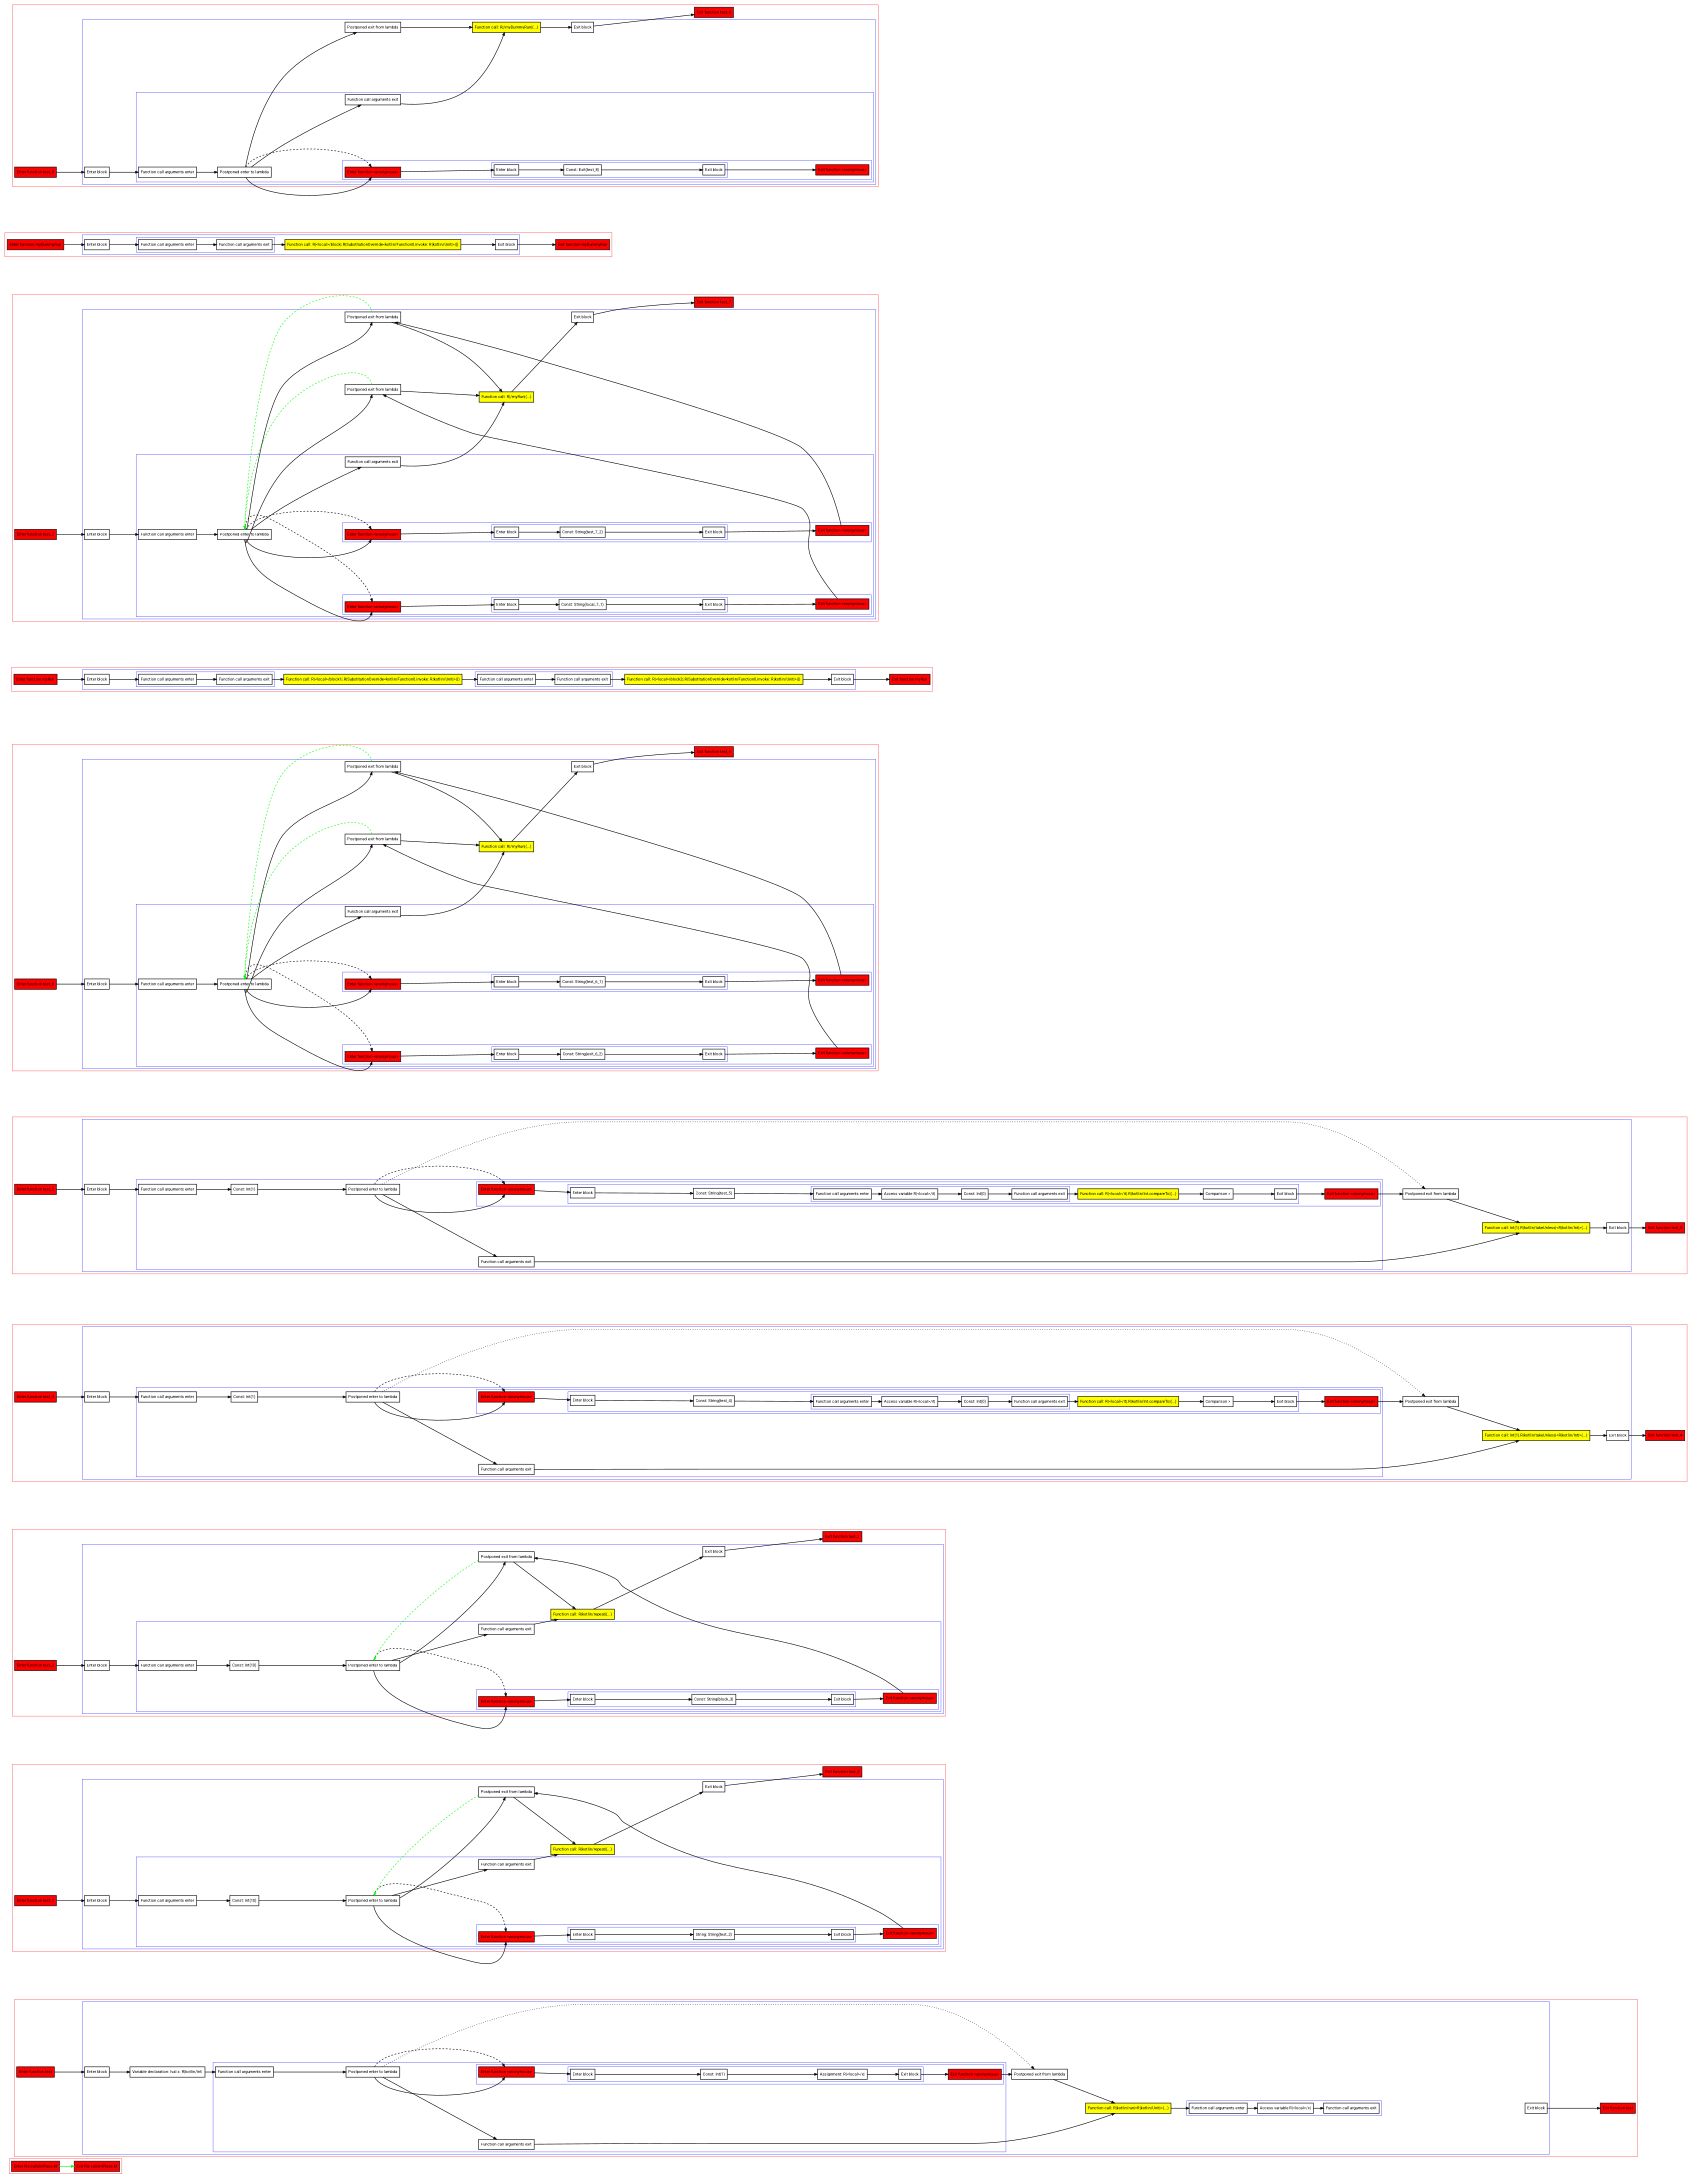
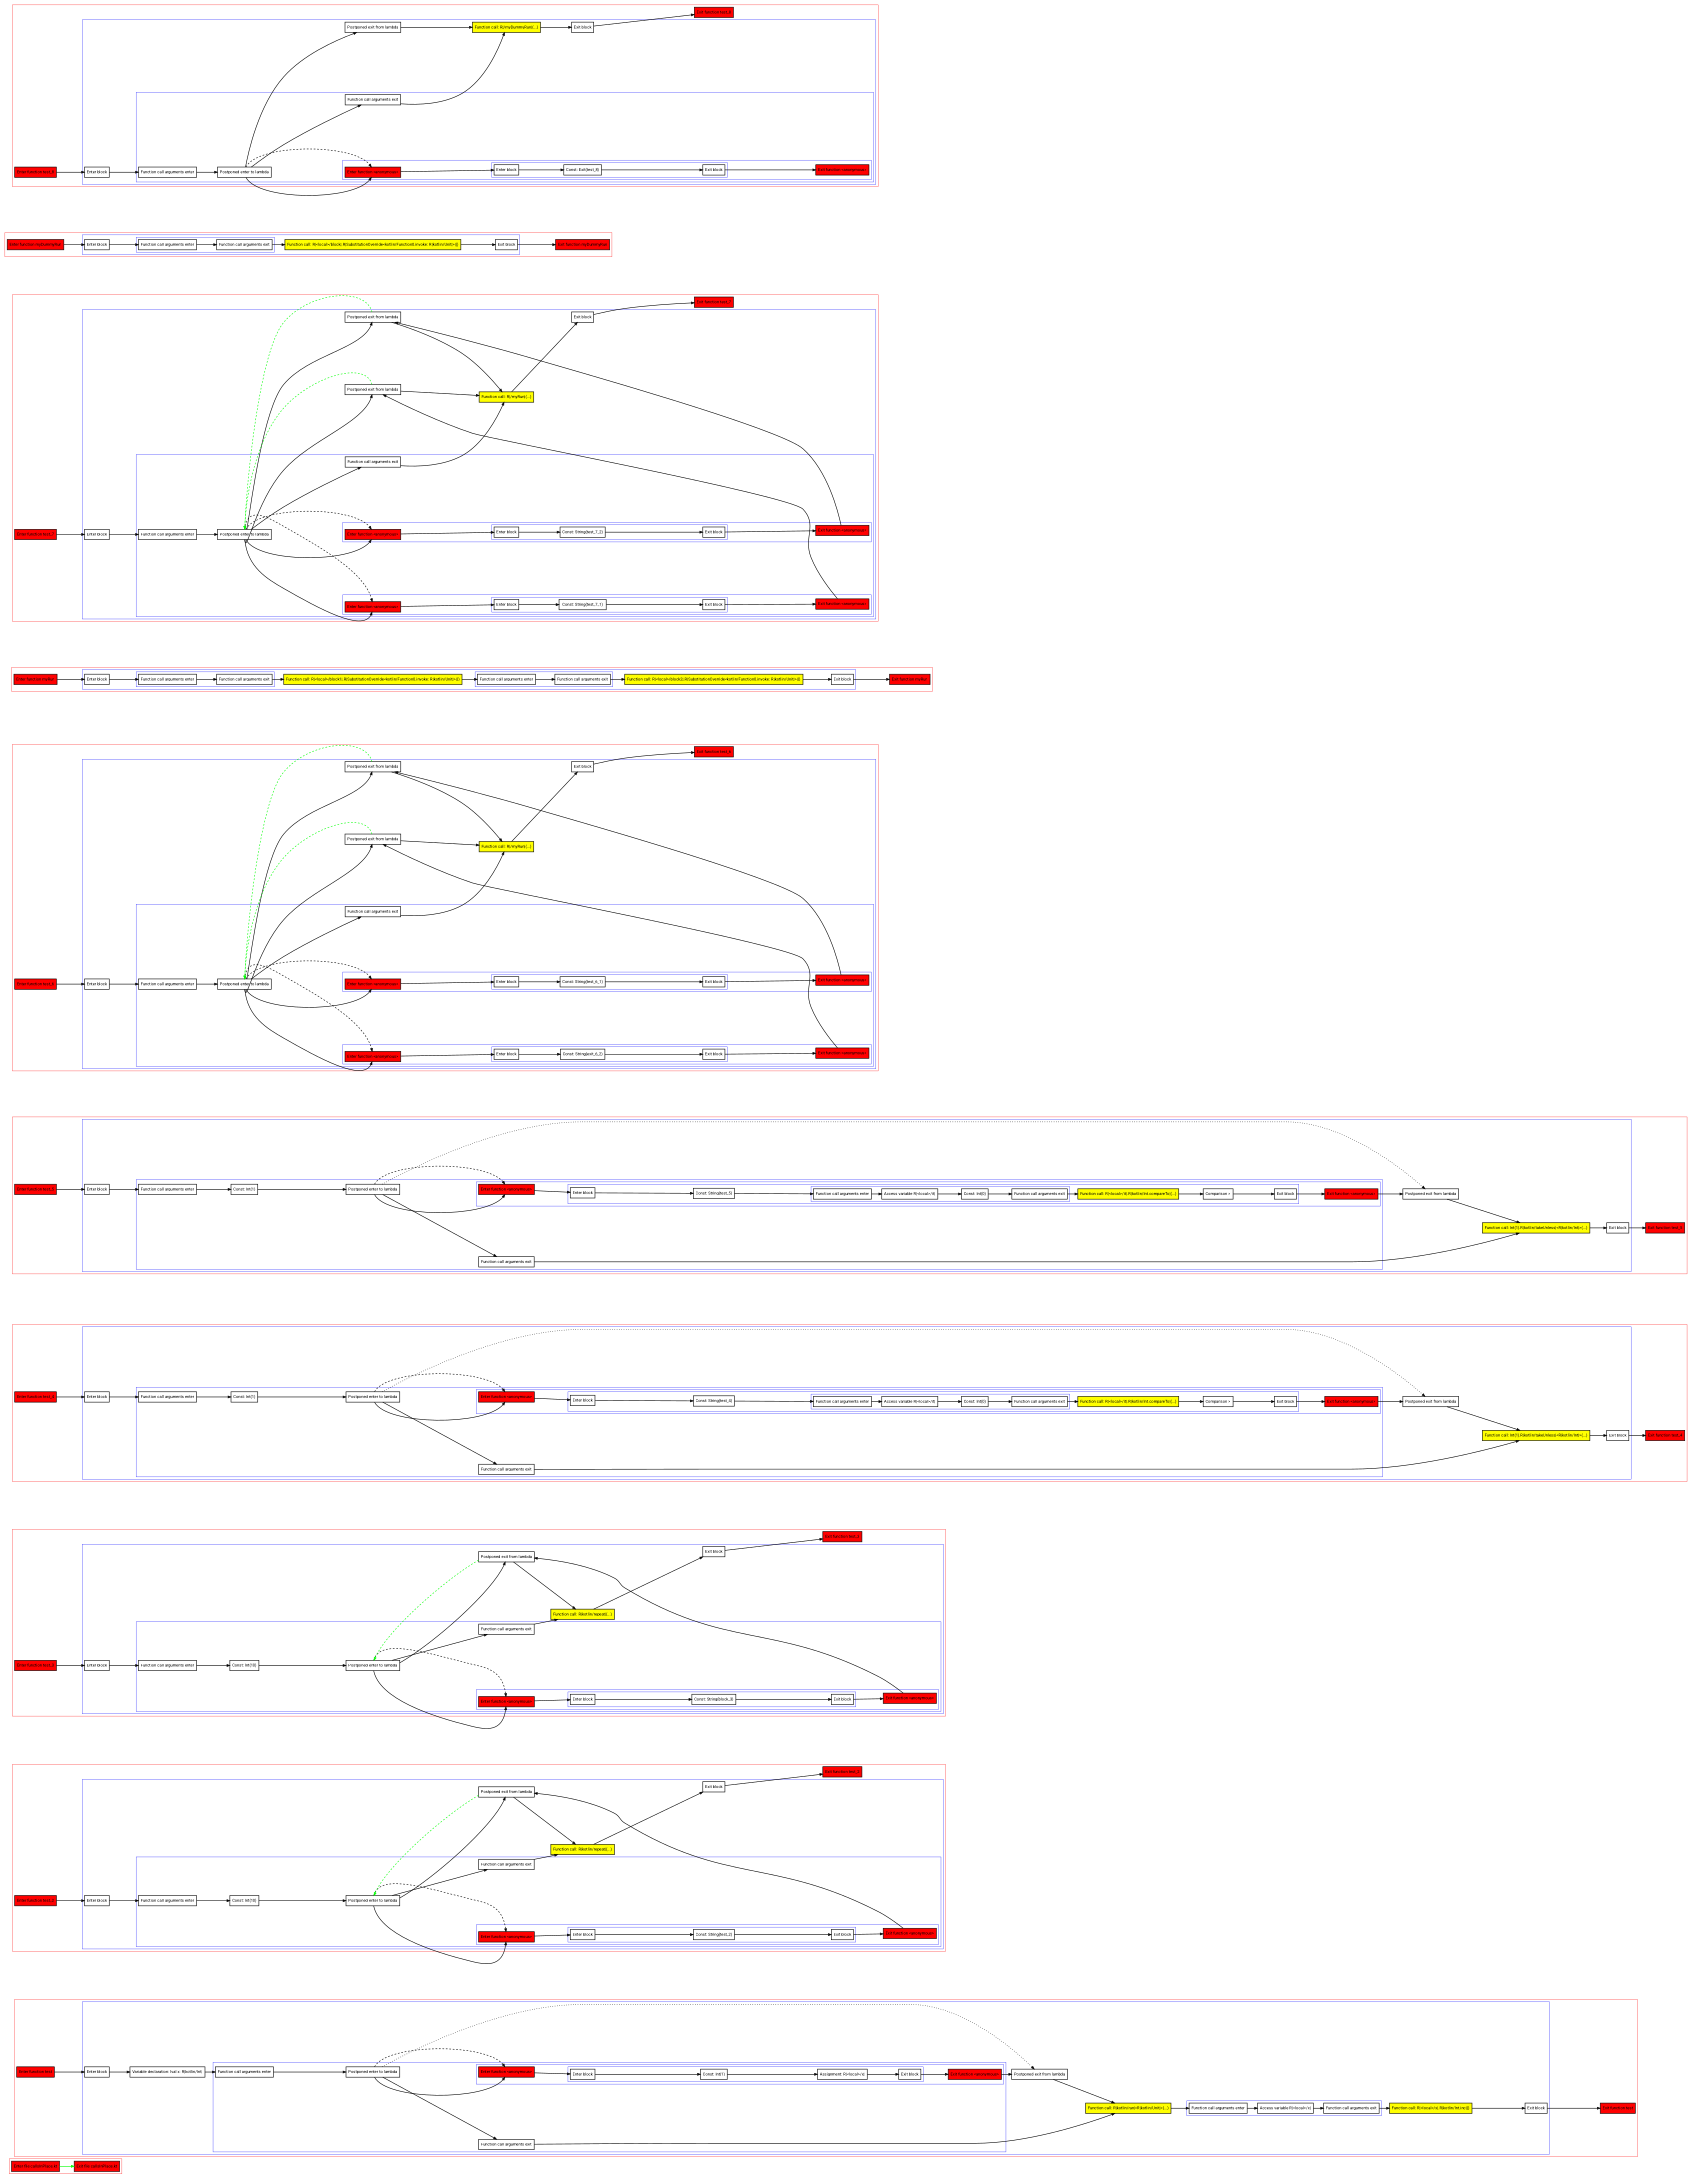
node "Const: String(local_7_1)": label "Const: String(local_7_1)" -> "Const: String(test_7_1)"
node "String: String(test_2)": label "String: String(test_2)" -> "Const: String(test_2)"
node "Function call: R|<local>/x|.R|kotlin/Int.inc|()": added
